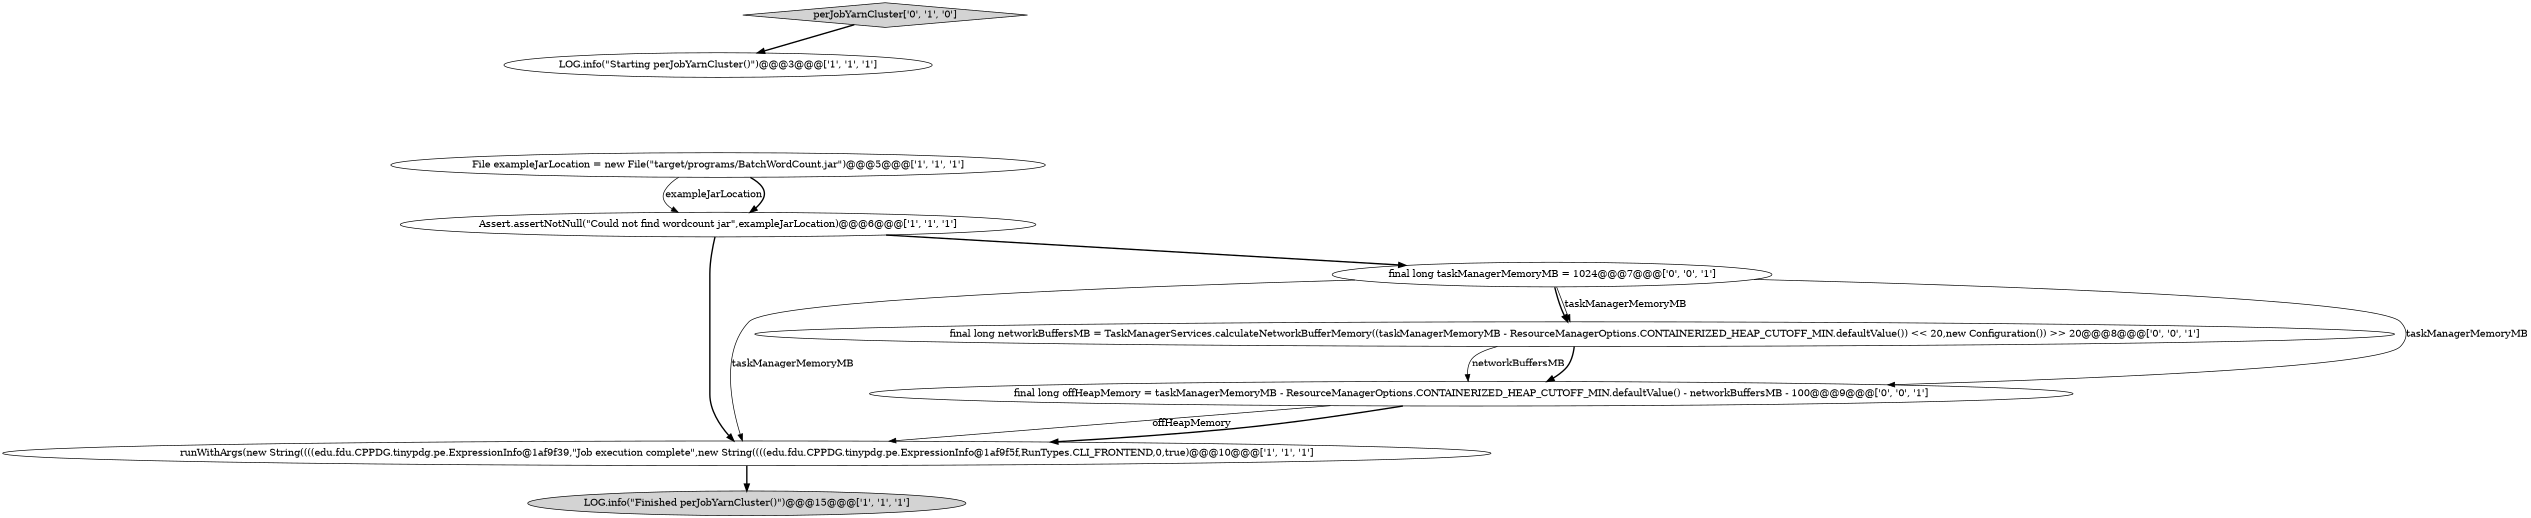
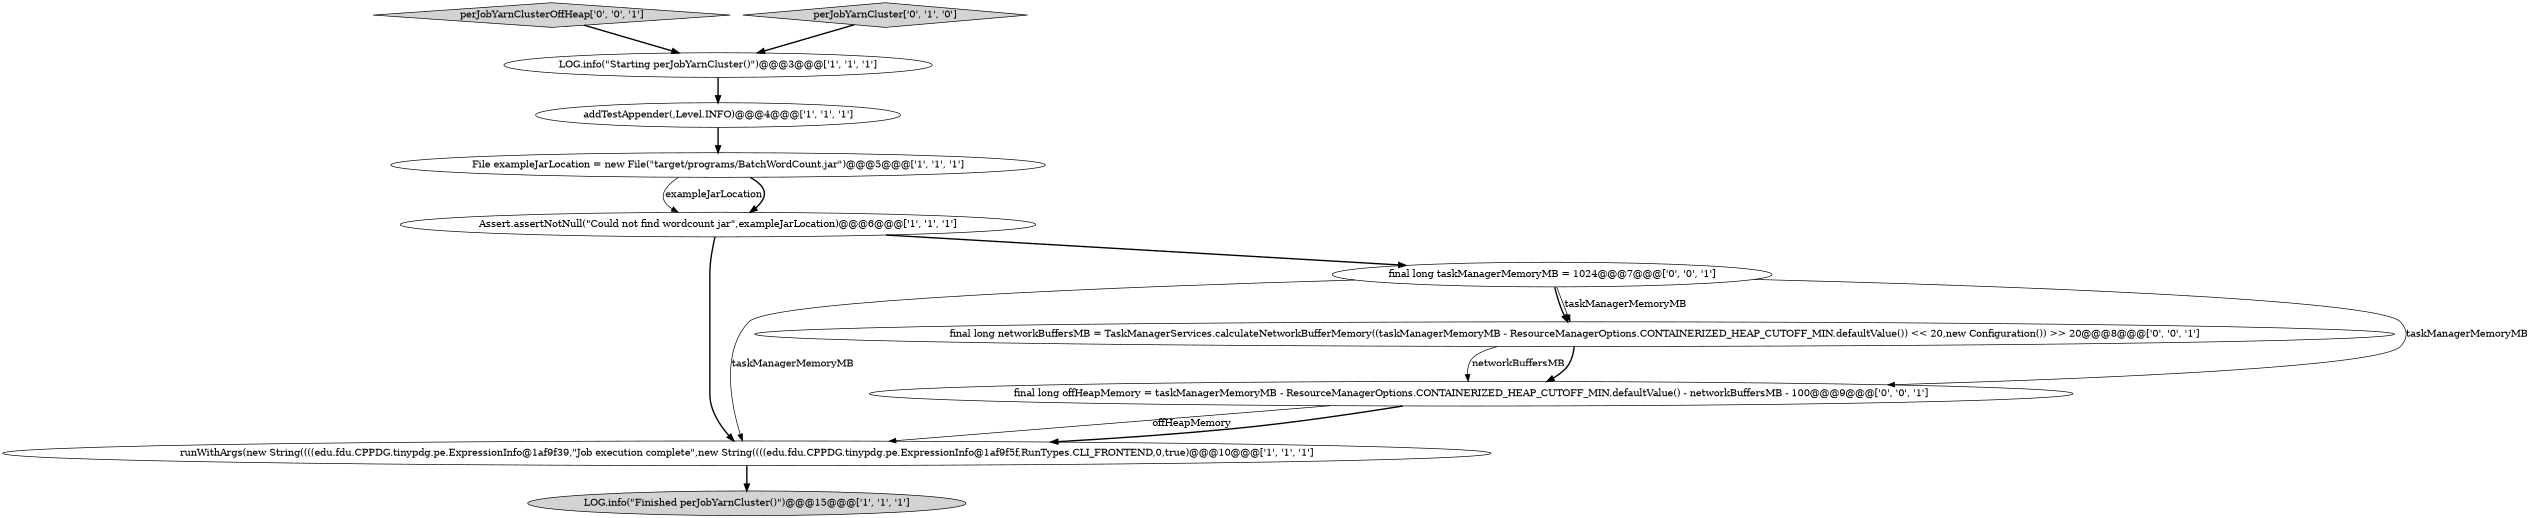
node "perJobYarnClusterOffHeap['0', '0', '1']": added
node "addTestAppender(,Level.INFO)@@@4@@@['1', '1', '1']": added
